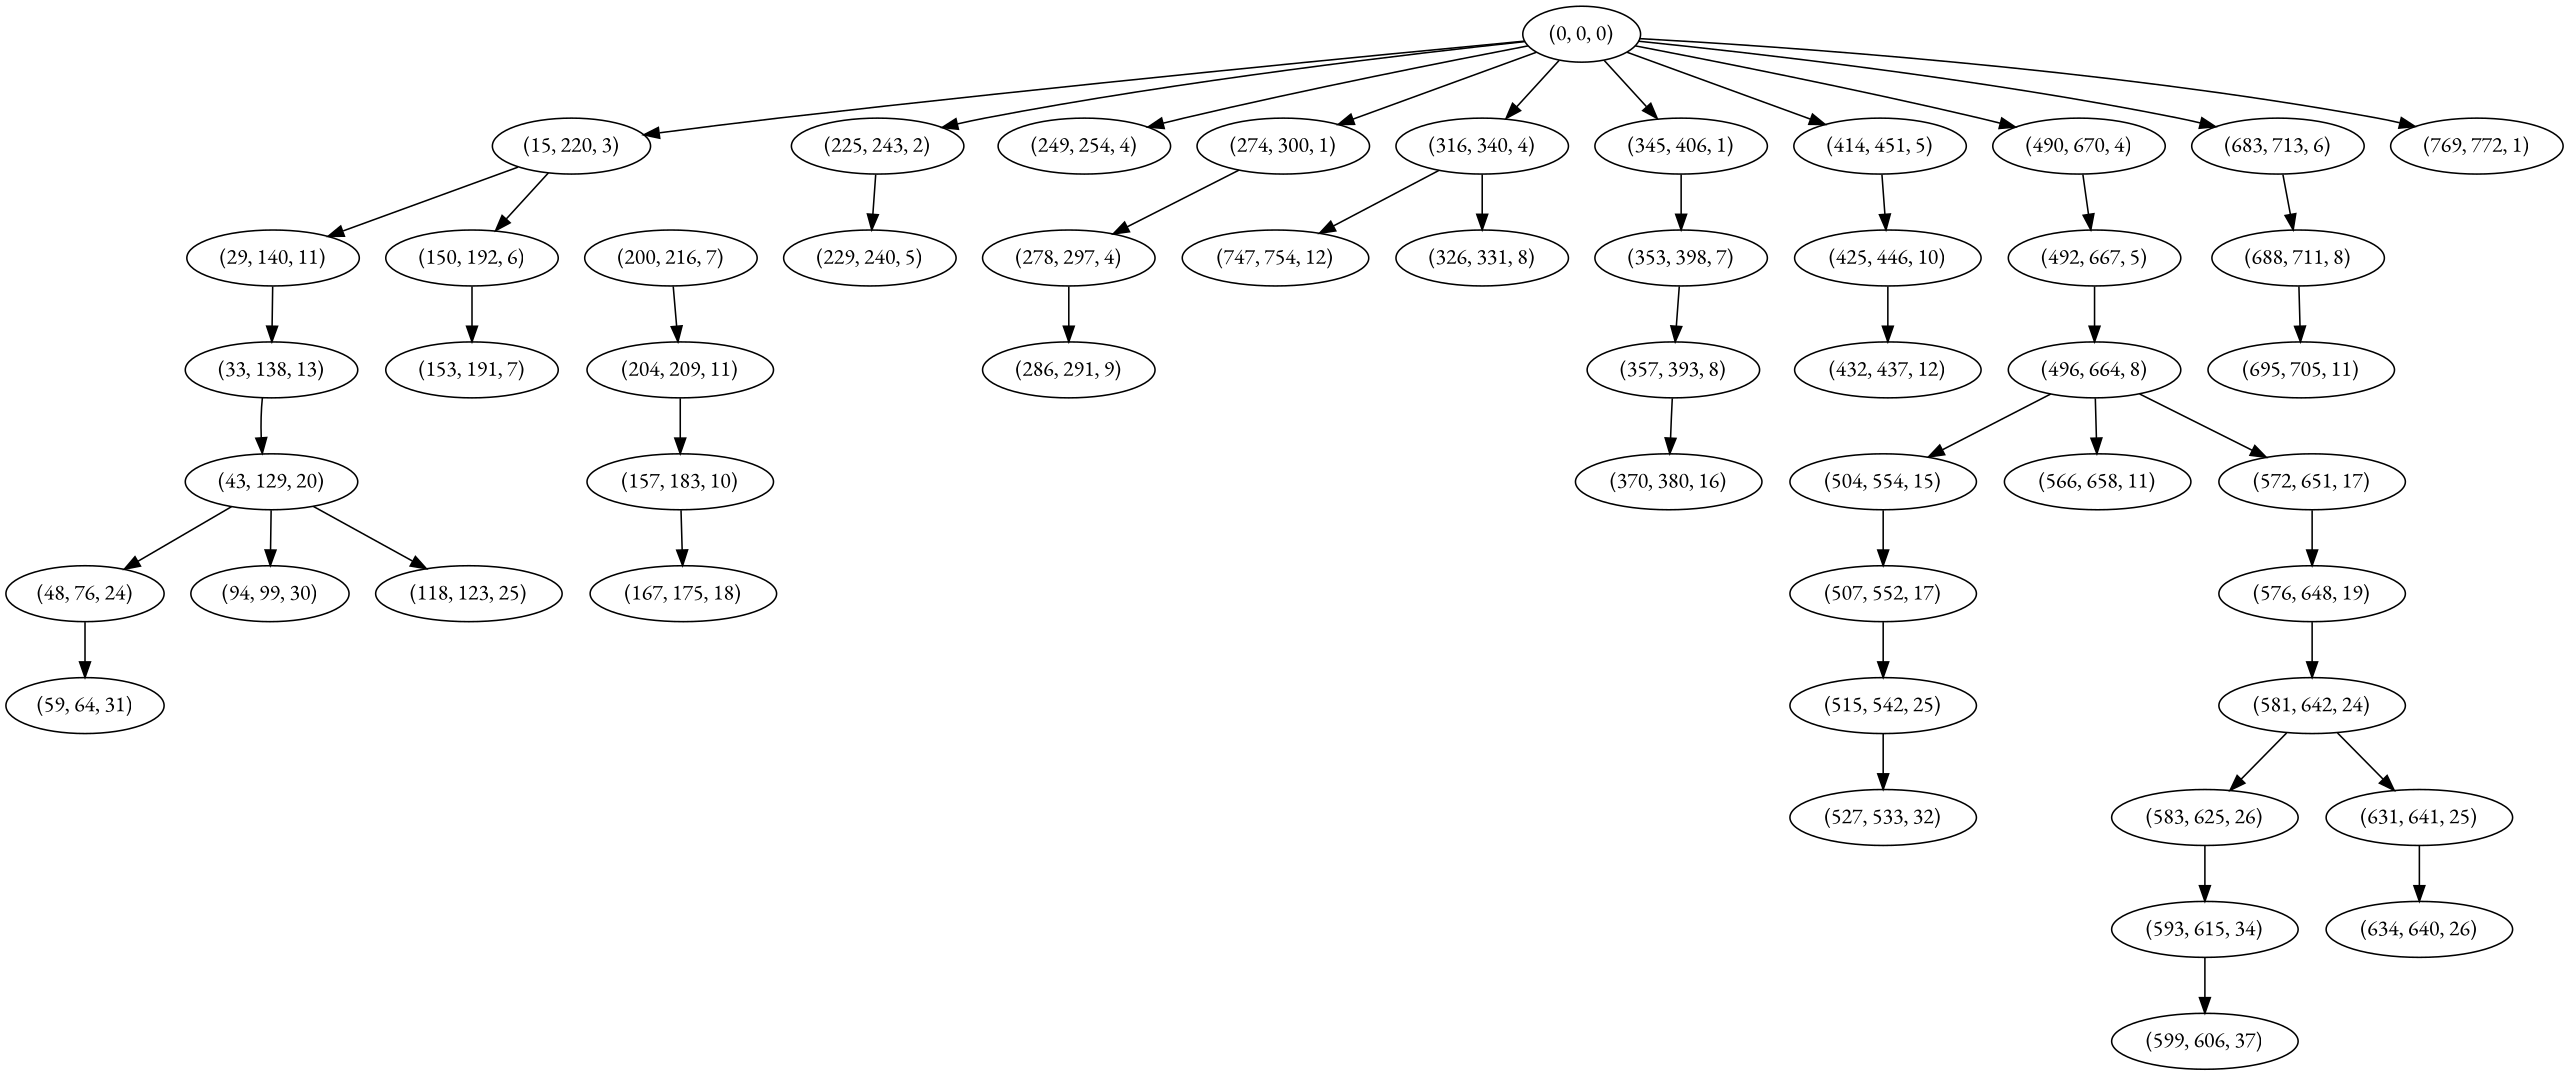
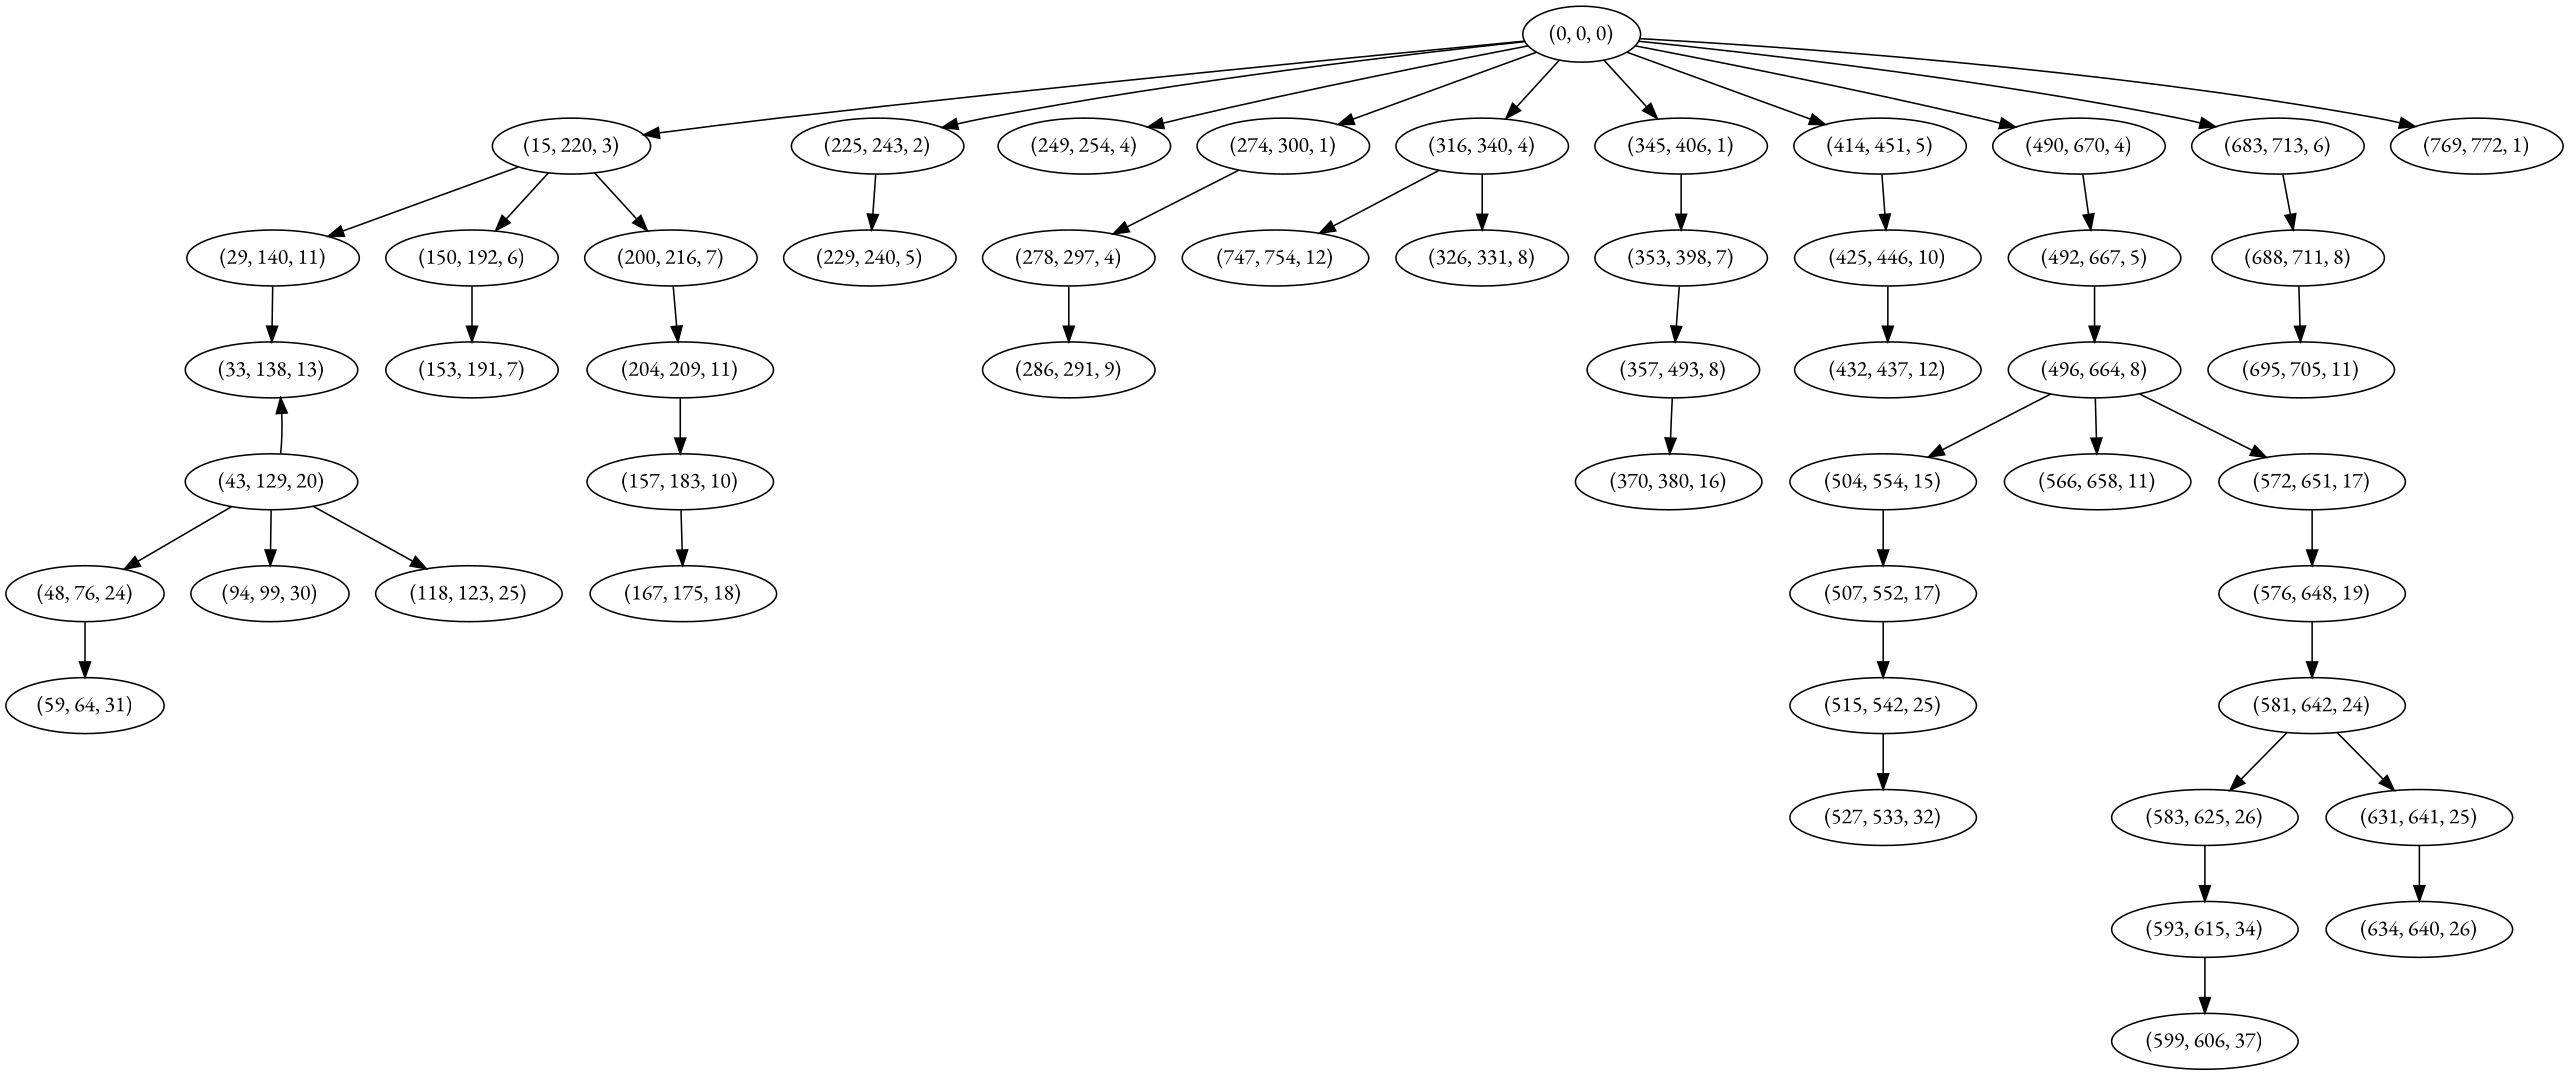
edge "(15, 220, 3)" -> "(200, 216, 7)": added
node "(357, 393, 8)": label "(357, 393, 8)" -> "(357, 493, 8)"
edge "(33, 138, 13)" -> "(43, 129, 20)": reversed
